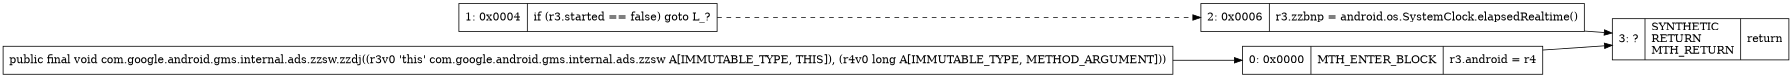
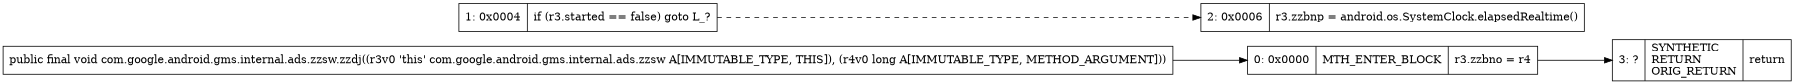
edge "2: 0x0006" -> "3: ?": removed
node "3: ?": text "MTH_RETURN" -> "ORIG_RETURN"
node "0: 0x0000": text "r3.android = r4" -> "r3.zzbno = r4"
